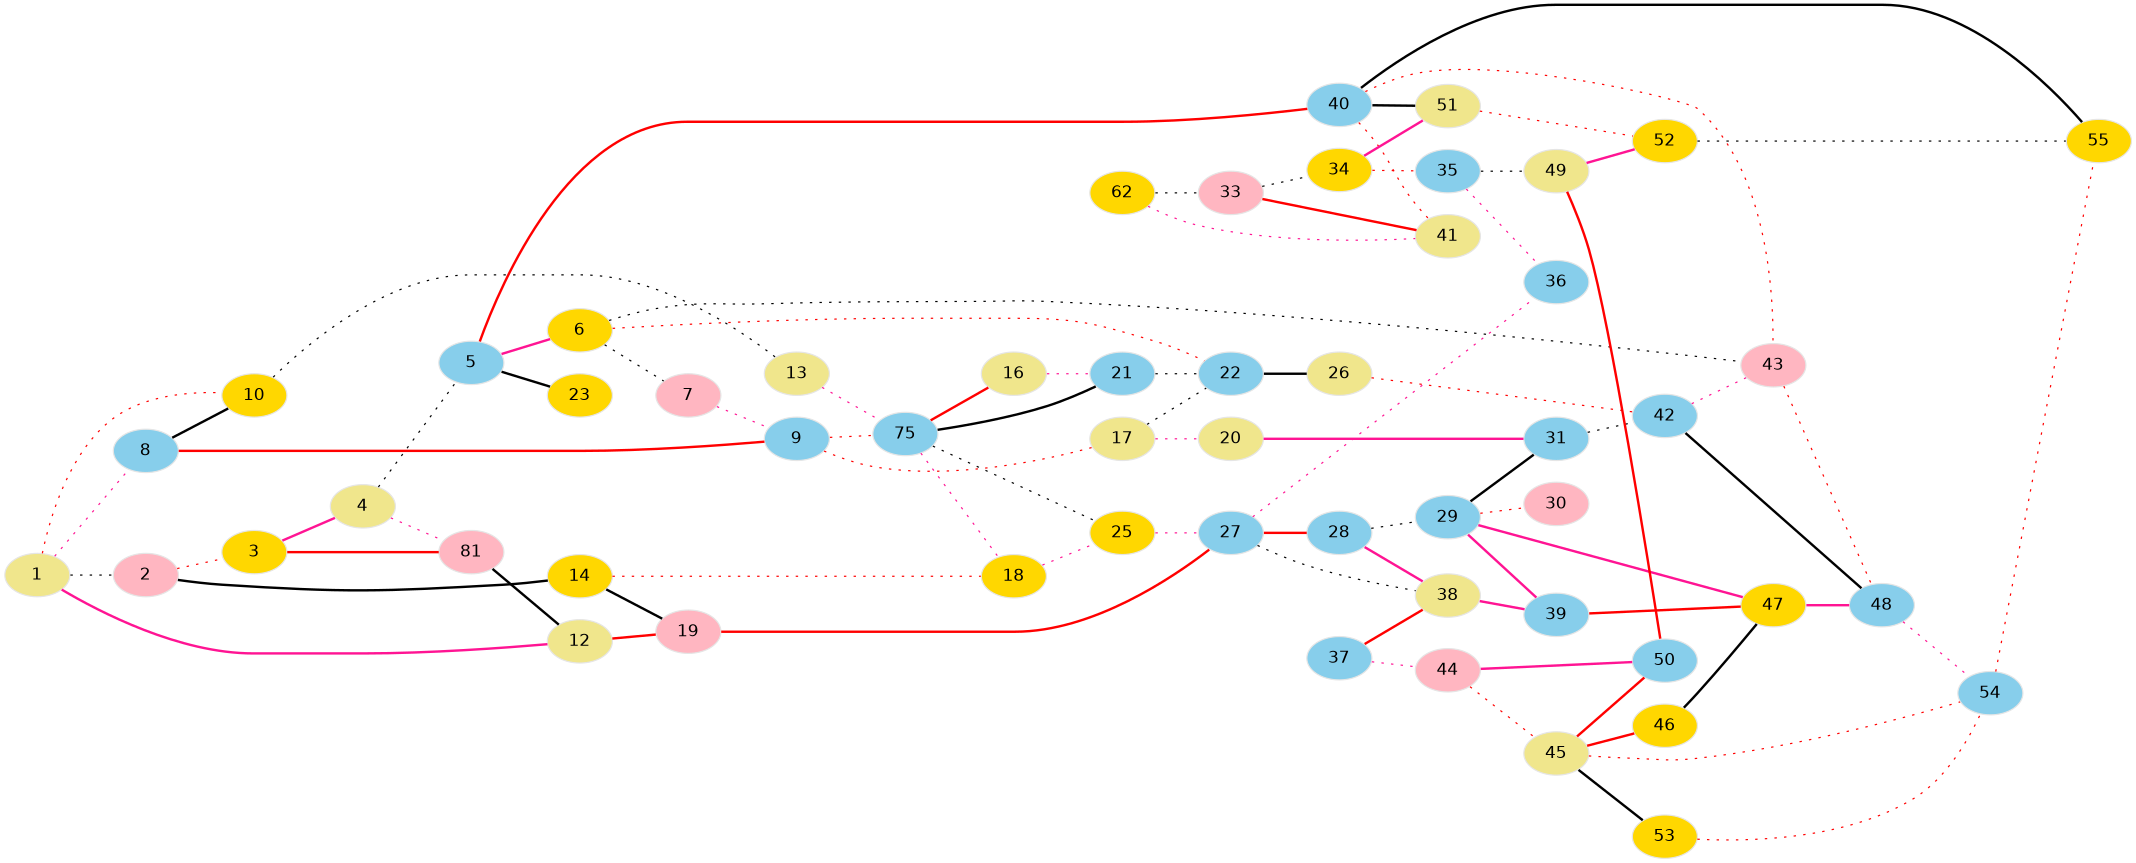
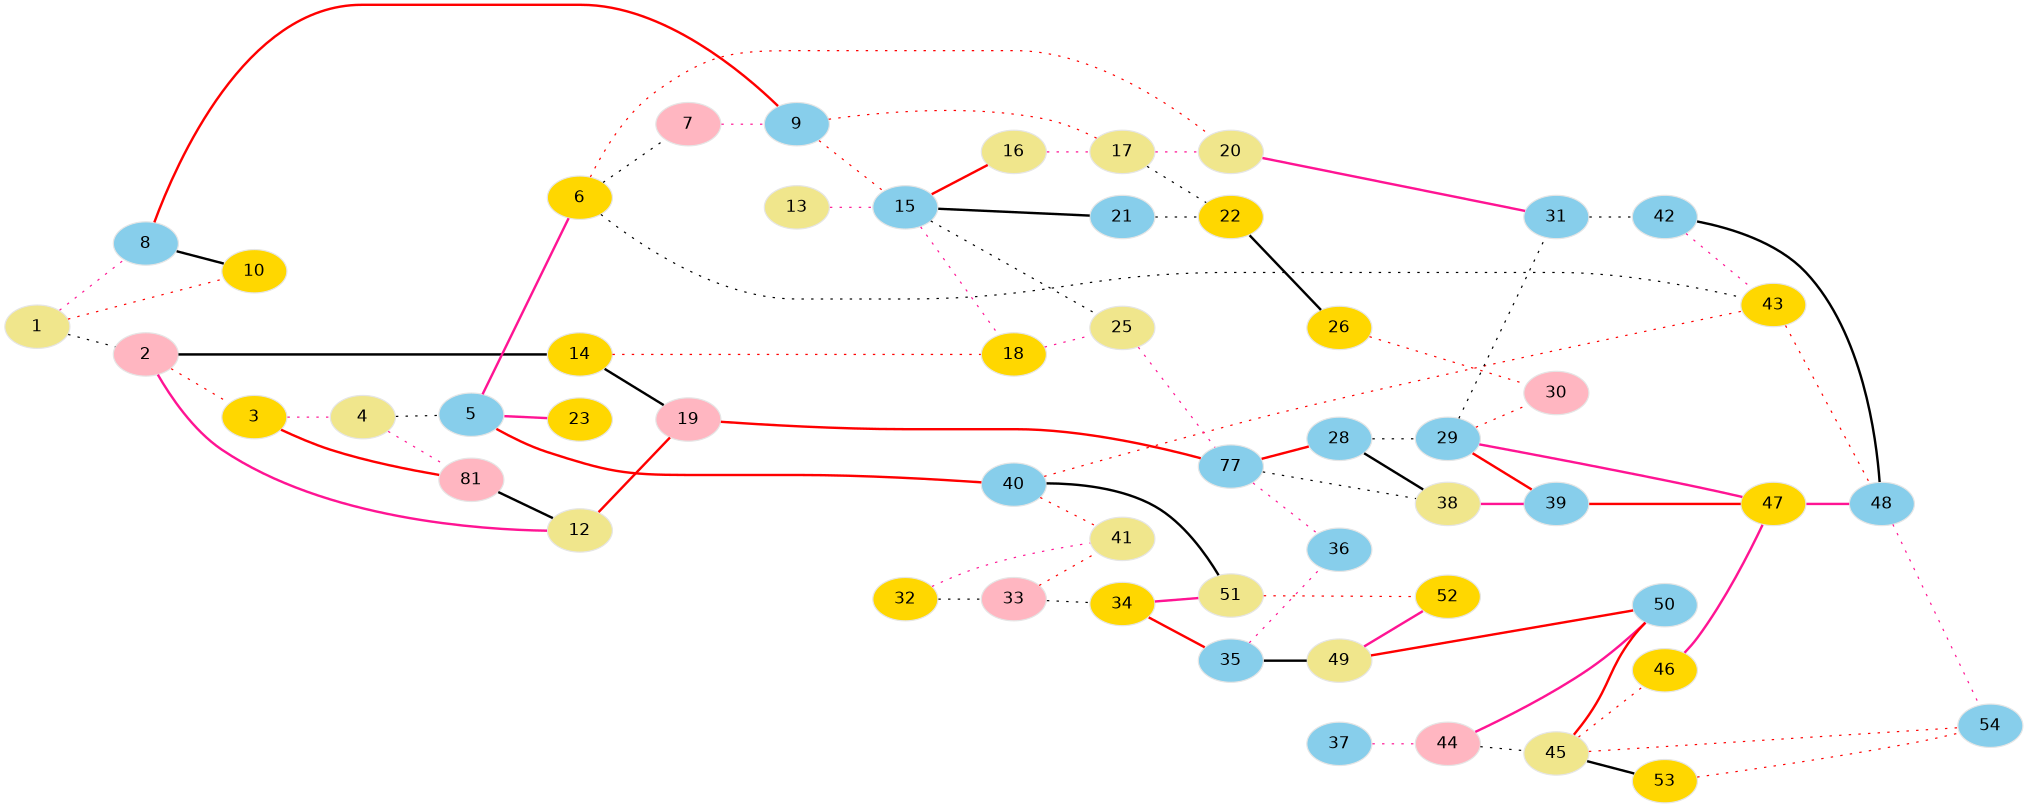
node "55": removed
edge "34" -- "35": style dotted -> bold
edge "35" -- "49": style dotted -> bold
node "62": label "62" -> "32"
edge "33" -- "41": style bold -> dotted
edge "13" -- "10": removed
edge "6" -- "22": now "6" -- "20"
node "43": fillcolor lightpink -> gold
edge "16" -- "21": now "16" -- "17"
node "22": fillcolor skyblue -> gold
node "26": fillcolor khaki -> gold
edge "5" -- "23": color black -> deeppink
edge "26" -- "42": now "26" -- "30"
node "75": label "75" -> "15"
edge "31" -- "29": style bold -> dotted
edge "4" -- "3": style bold -> dotted
node "25": fillcolor gold -> khaki
node "27": label "27" -> "77"
edge "28" -- "38": color deeppink -> black
edge "29" -- "39": color deeppink -> red
edge "38" -- "37": removed
edge "1" -- "12": now "2" -- "12"
edge "47" -- "46": color black -> deeppink
edge "44" -- "45": color red -> black
edge "46" -- "45": style bold -> dotted
